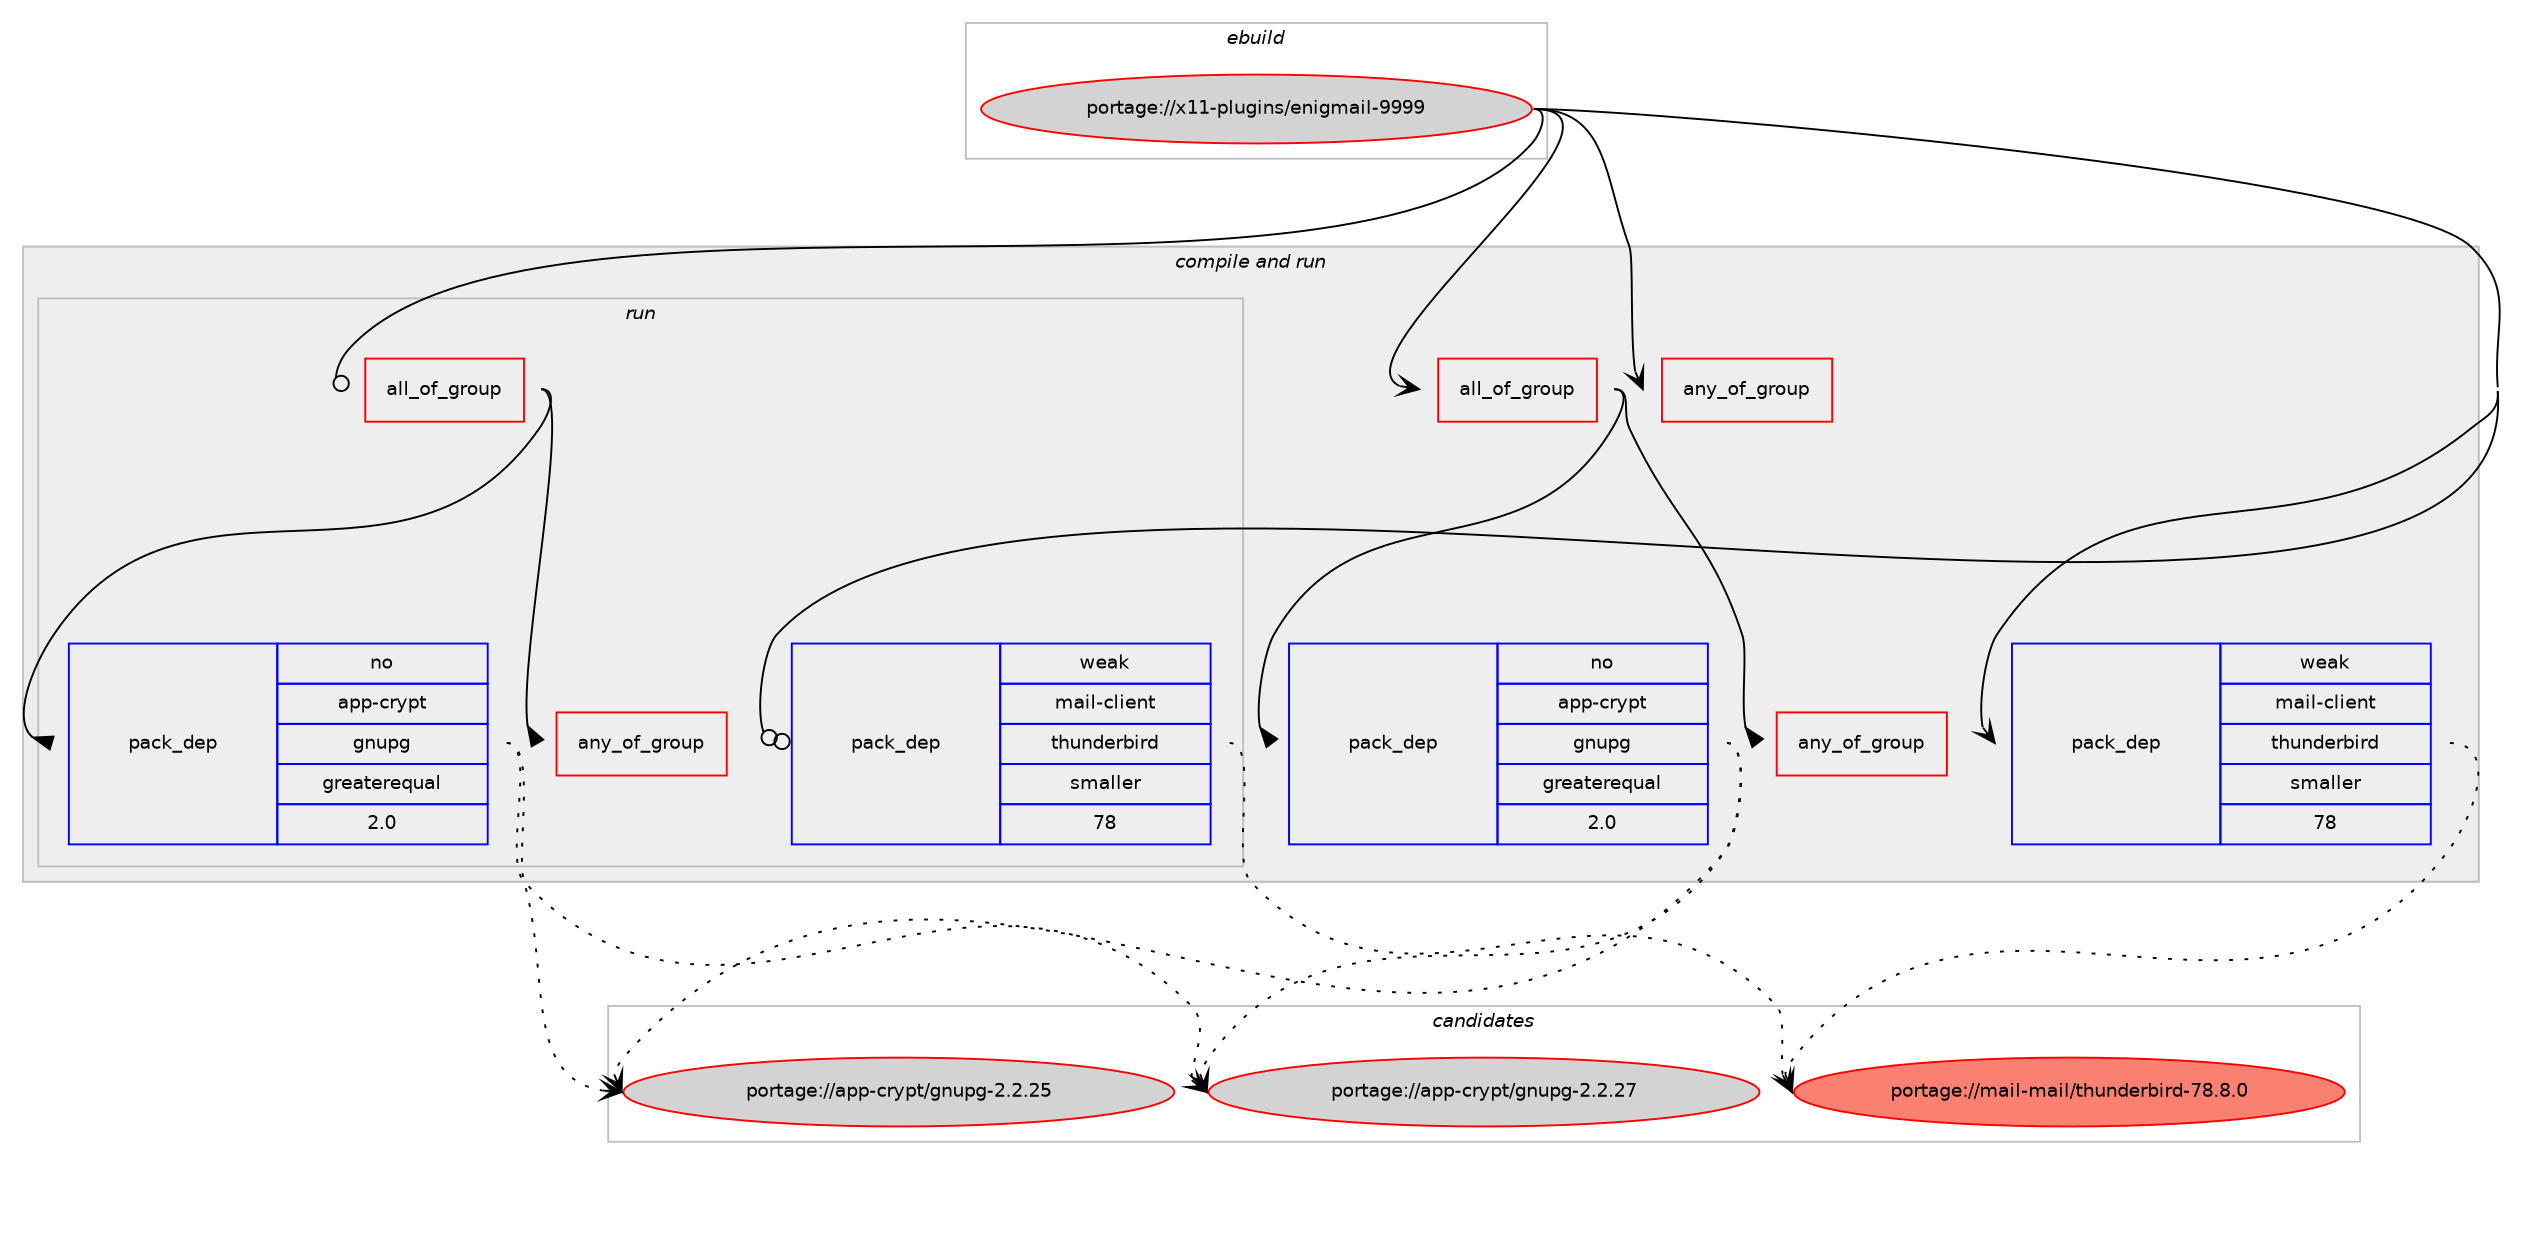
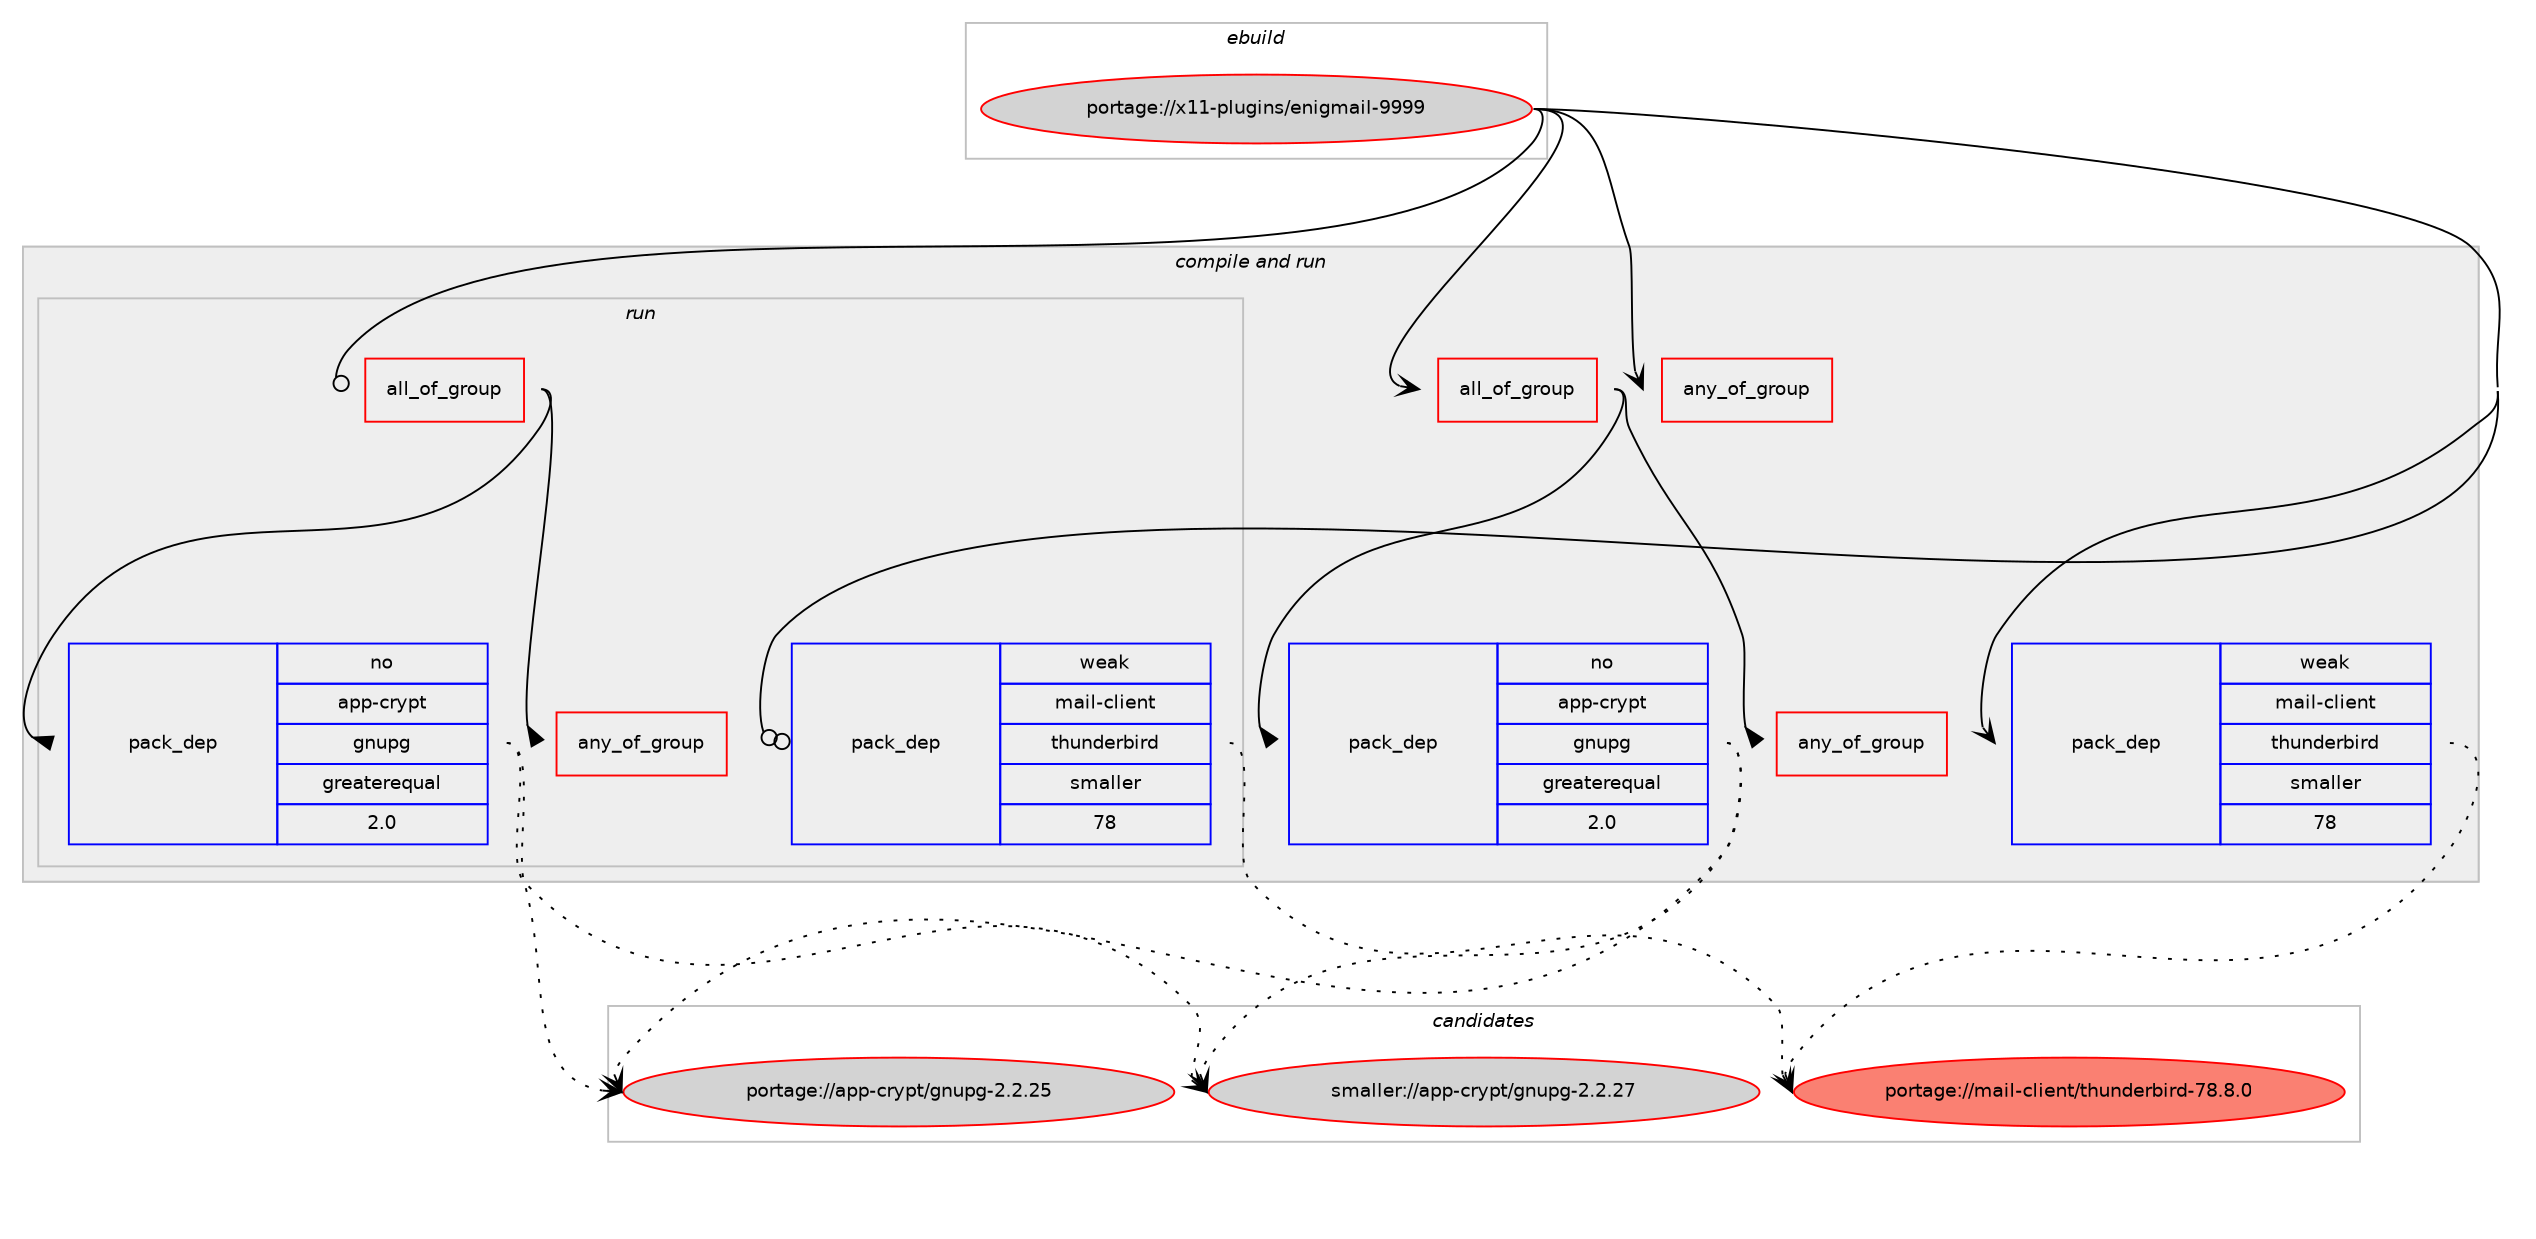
node "portage://app-crypt/gnupg-2.2.27": label "portage://app-crypt/gnupg-2.2.27" -> "smaller://app-crypt/gnupg-2.2.27"
node "portage://mail-mail/thunderbird-78.8.0": label "portage://mail-mail/thunderbird-78.8.0" -> "portage://mail-client/thunderbird-78.8.0"
